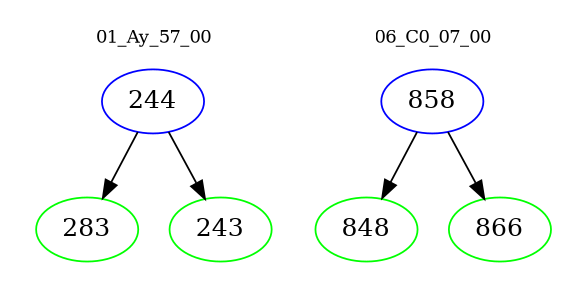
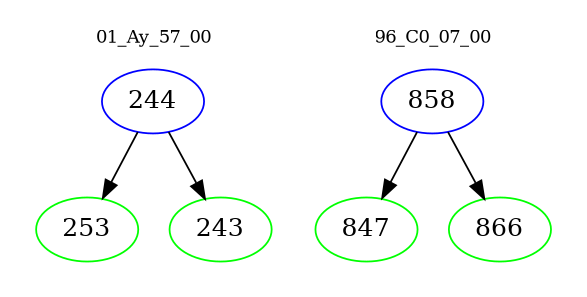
cluster "06_C0_07_00": label "06_C0_07_00" -> "96_C0_07_00"
node "283": label "283" -> "253"
node "848": label "848" -> "847"
